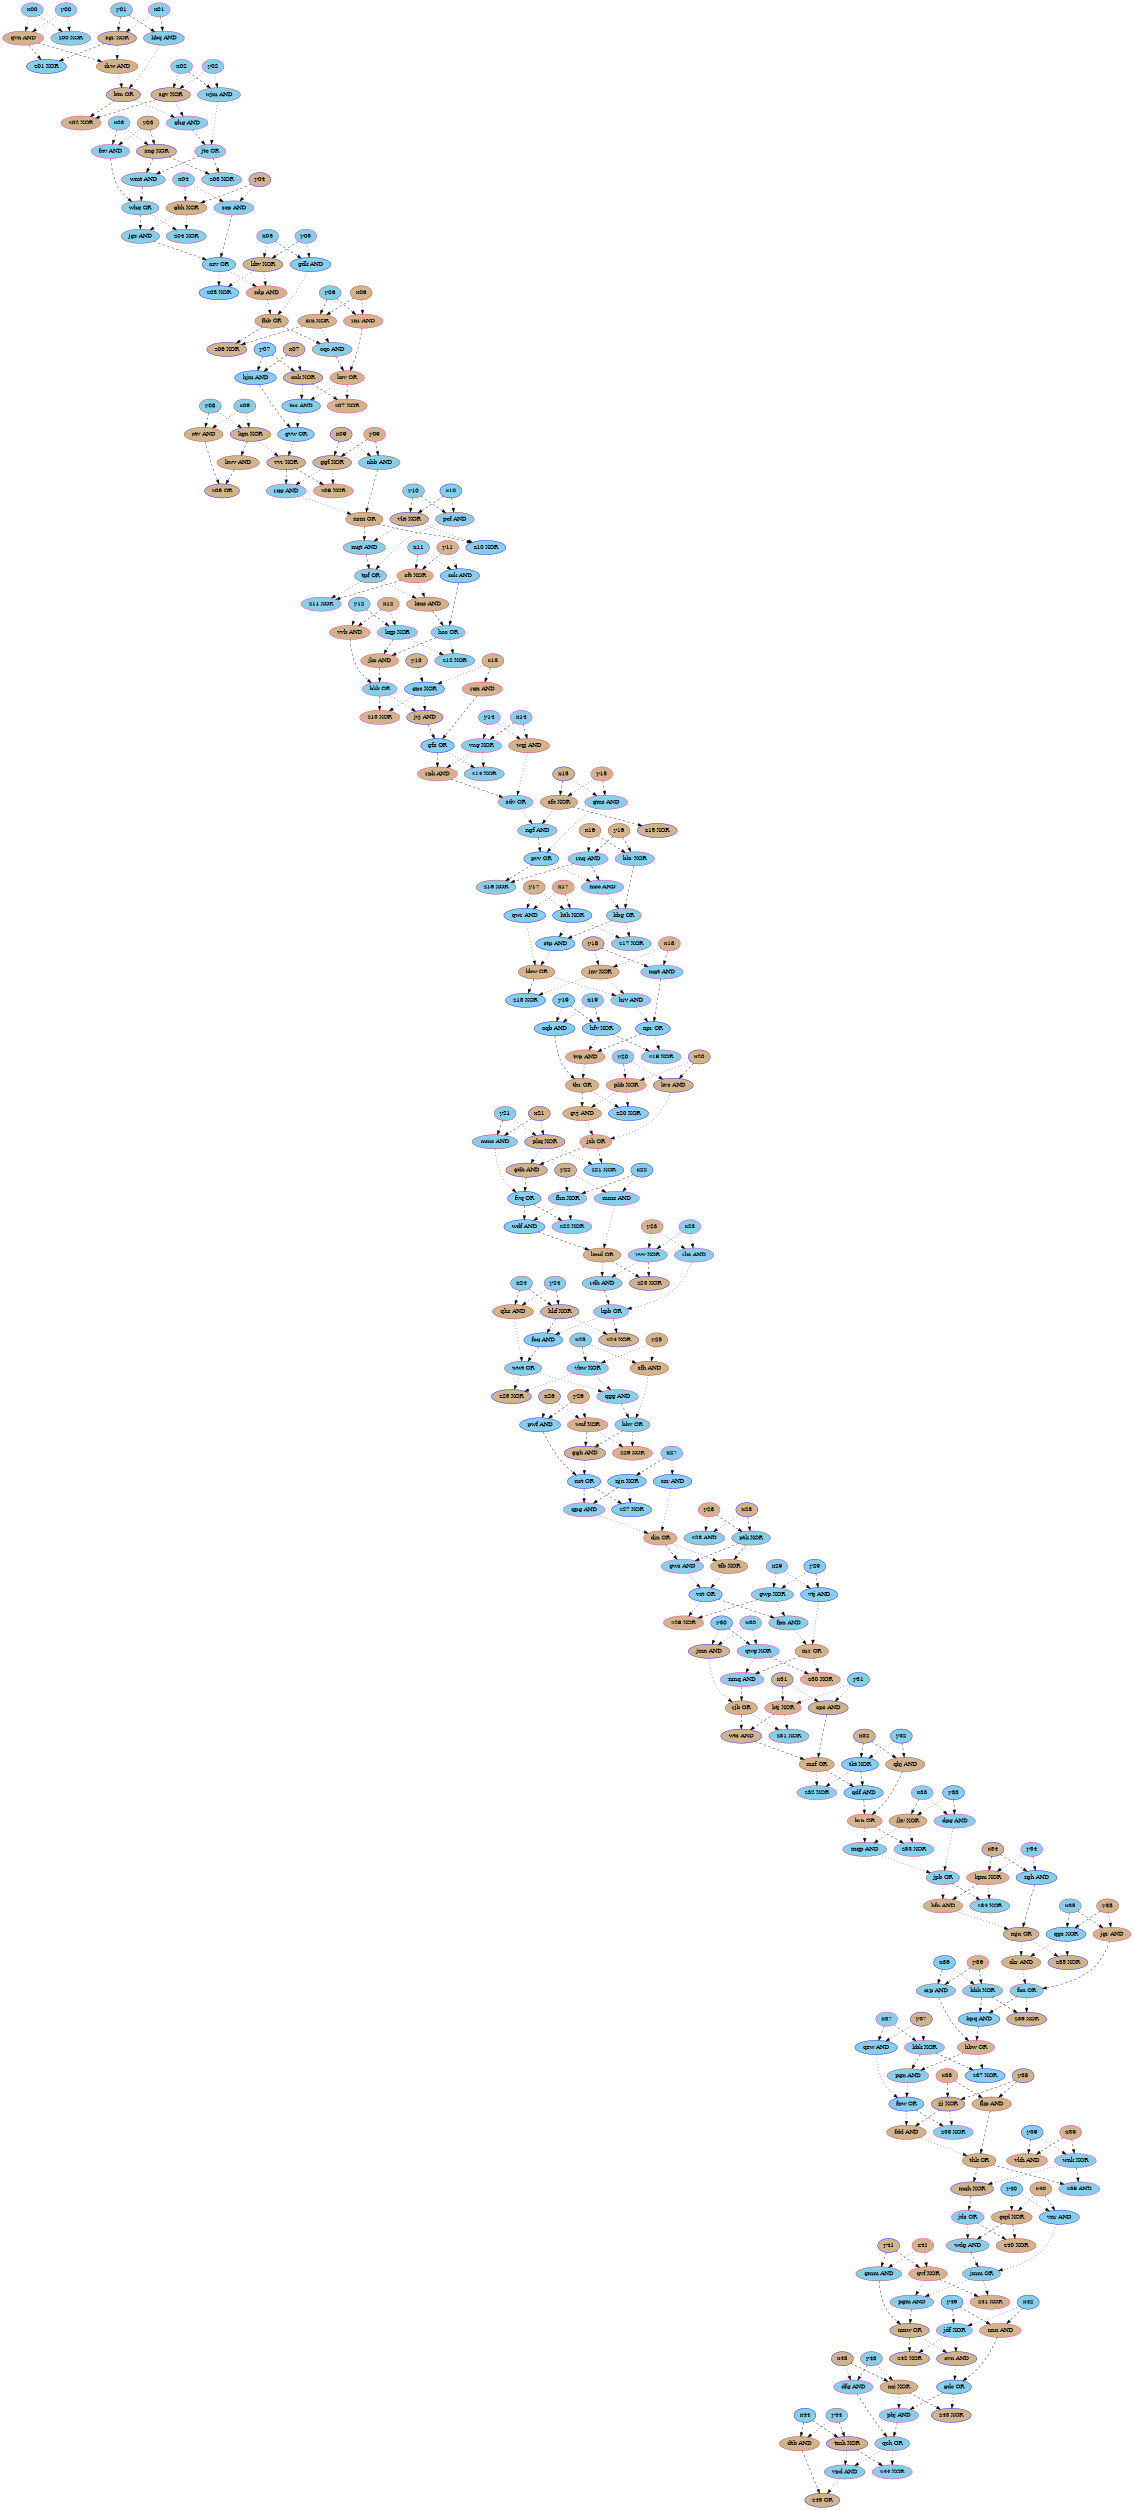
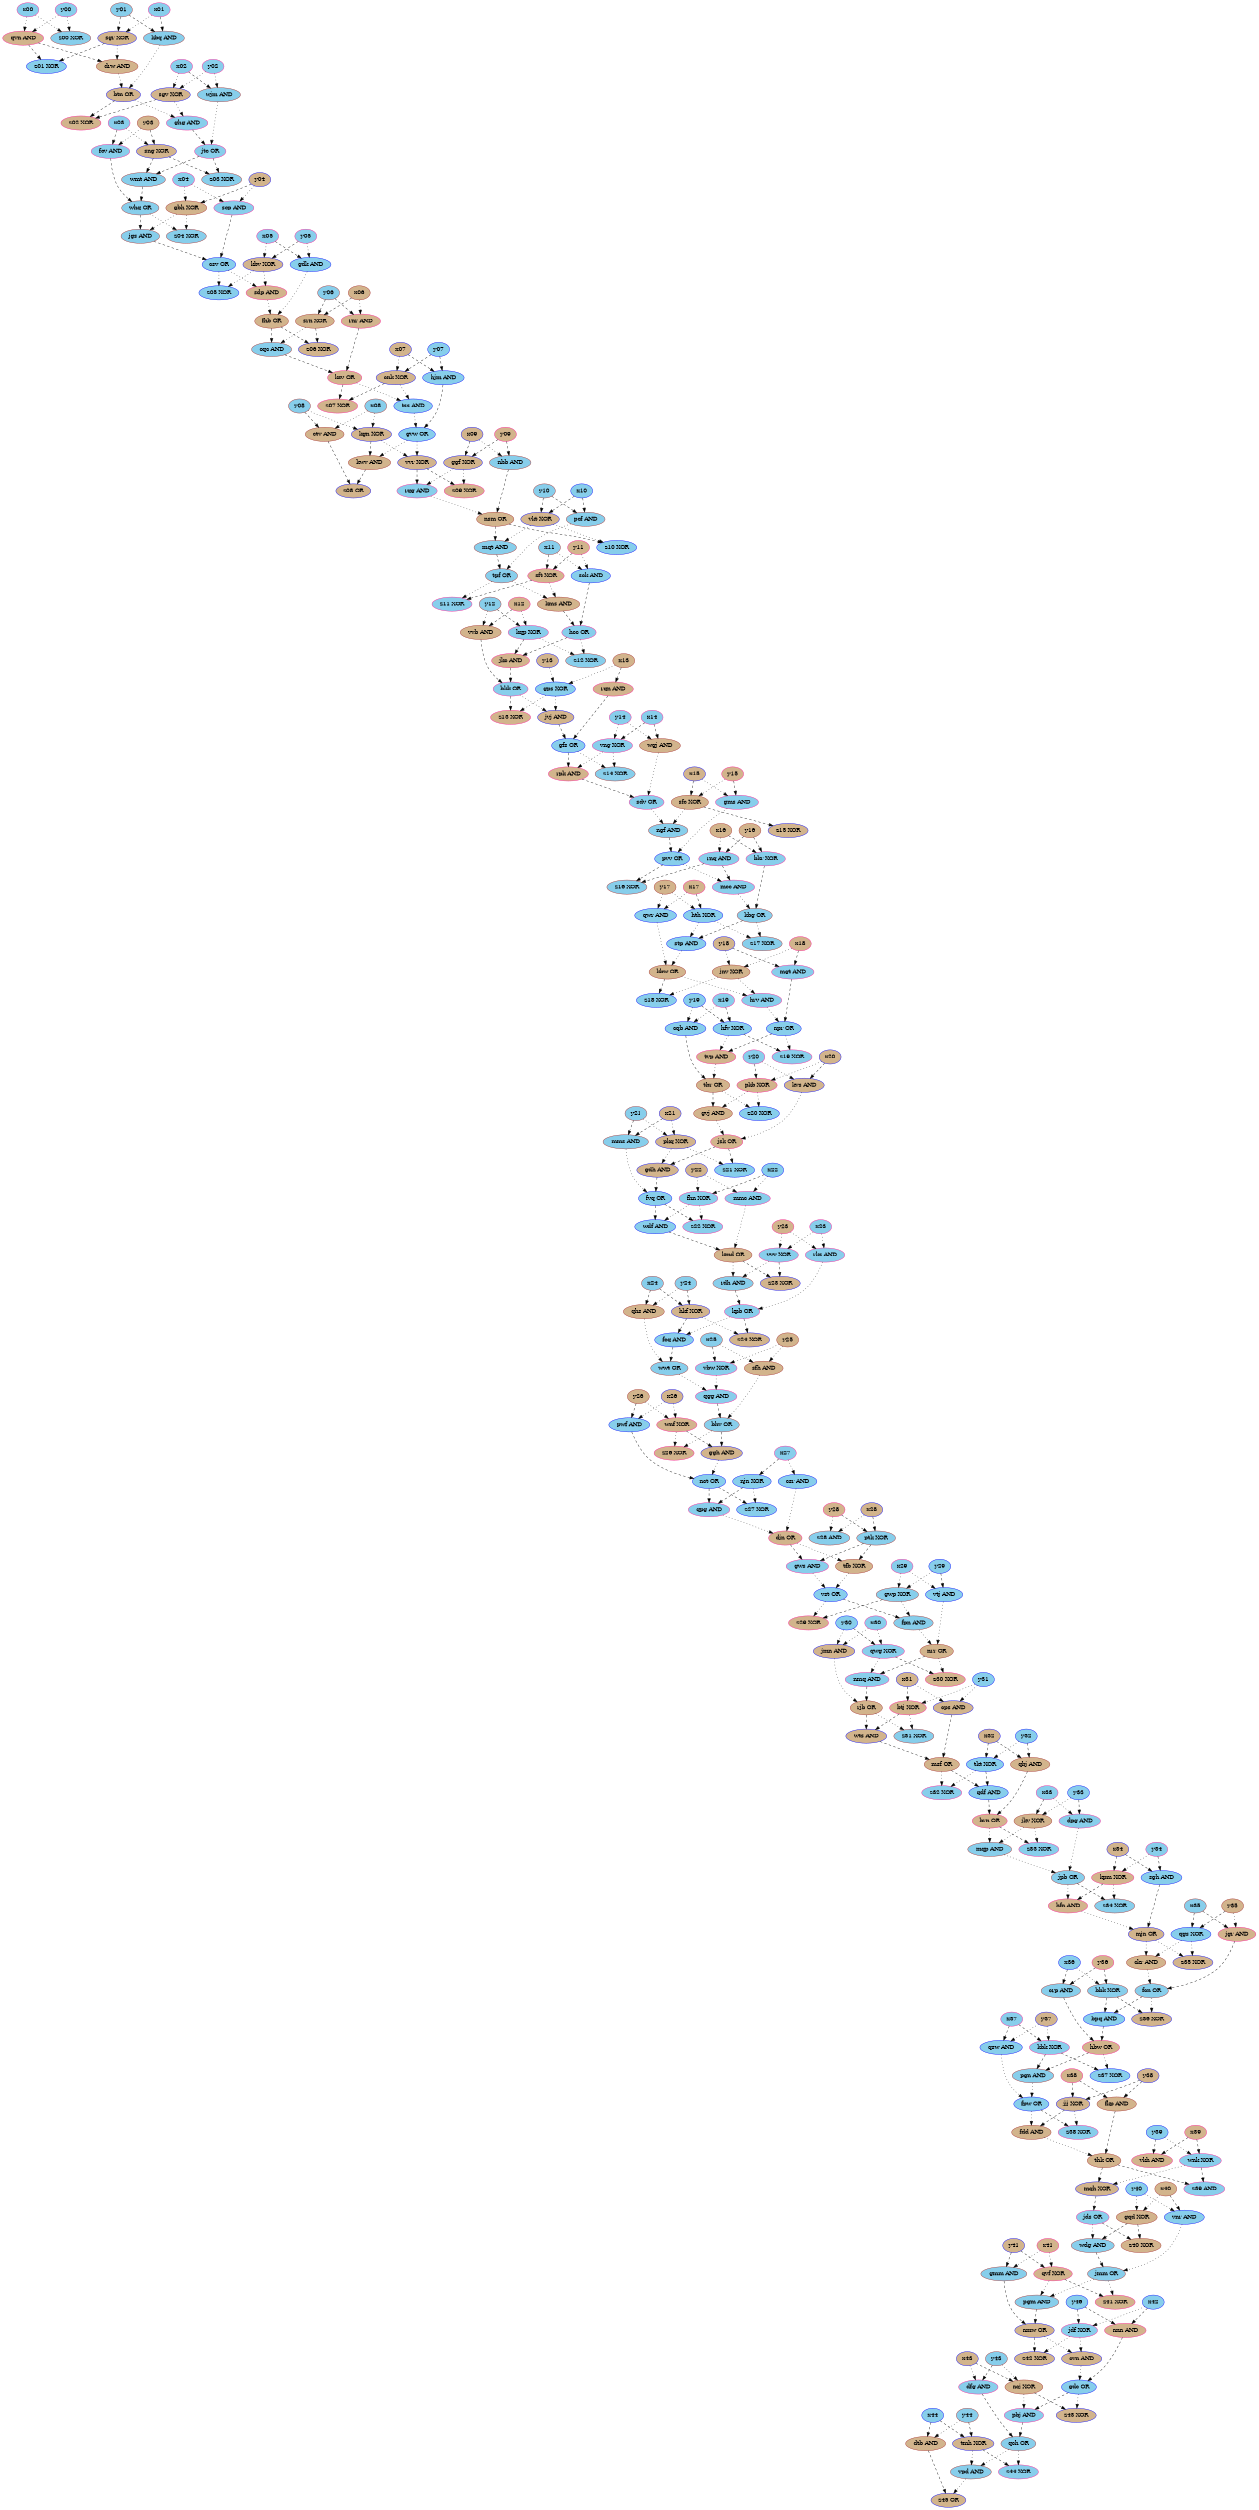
edge "gvw OR" -> "kwv AND": added
node "vvb AND": color deeppink -> brown
node "z25 XOR": removed
